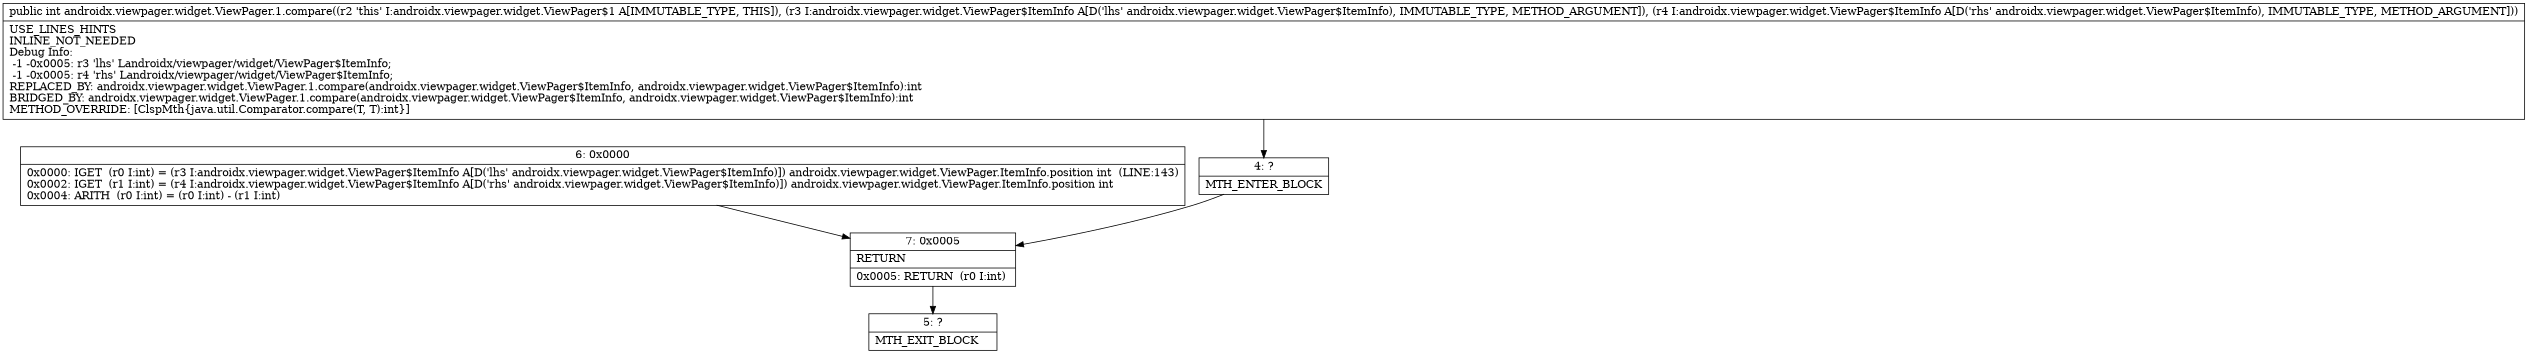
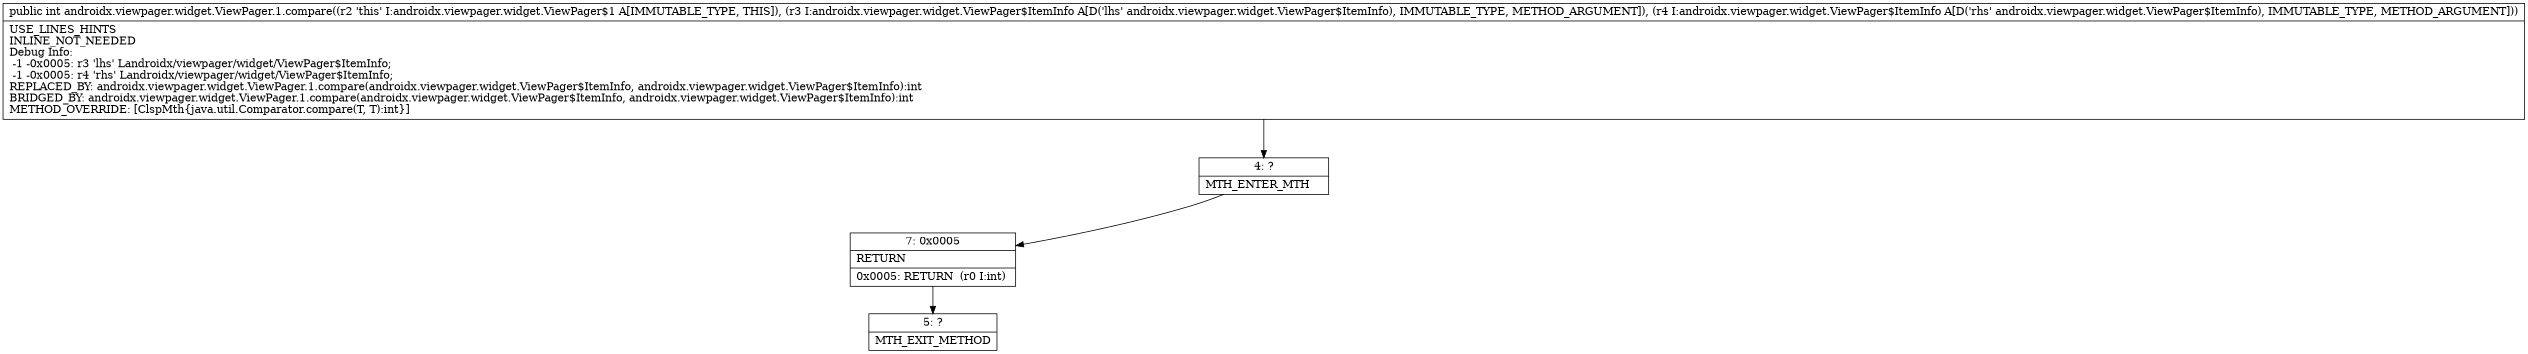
node "6: 0x0000": removed
node "4: ?": text "MTH_ENTER_BLOCK" -> "MTH_ENTER_MTH"
node "5: ?": text "MTH_EXIT_BLOCK" -> "MTH_EXIT_METHOD"
